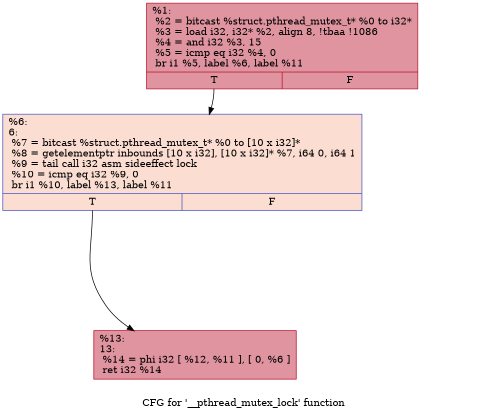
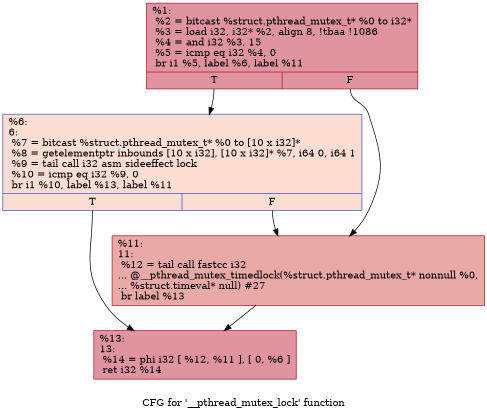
node "%11:": added
